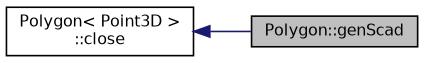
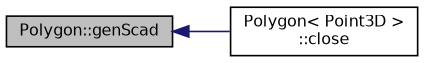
edge "Polygon::genScad" -> "Polygon< Point3D > ::close": reversed
